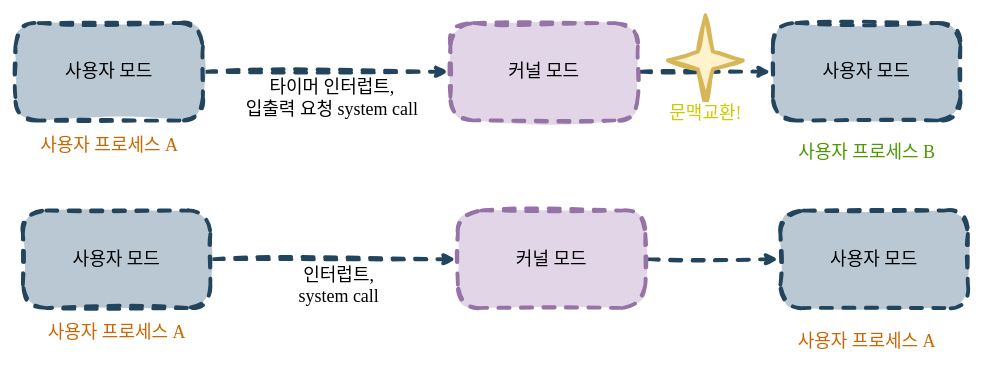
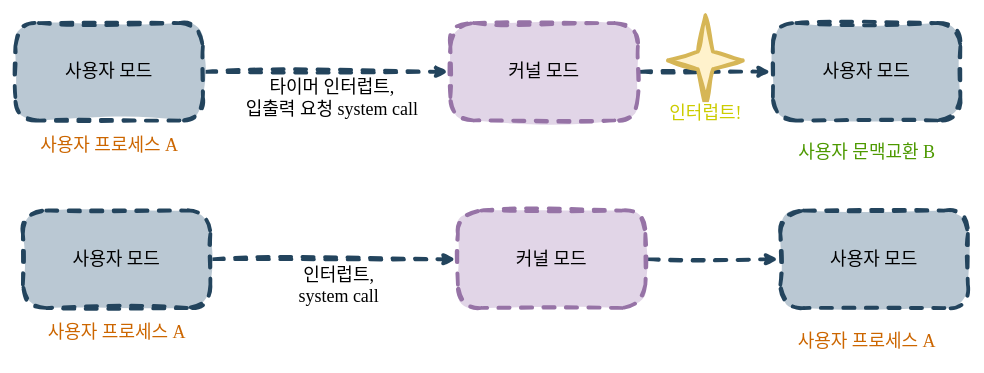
node "문맥교환!": label "문맥교환!" -> "인터럽트!"
node "사용자 프로세스 B": label "사용자 프로세스 B" -> "사용자 문맥교환 B"
